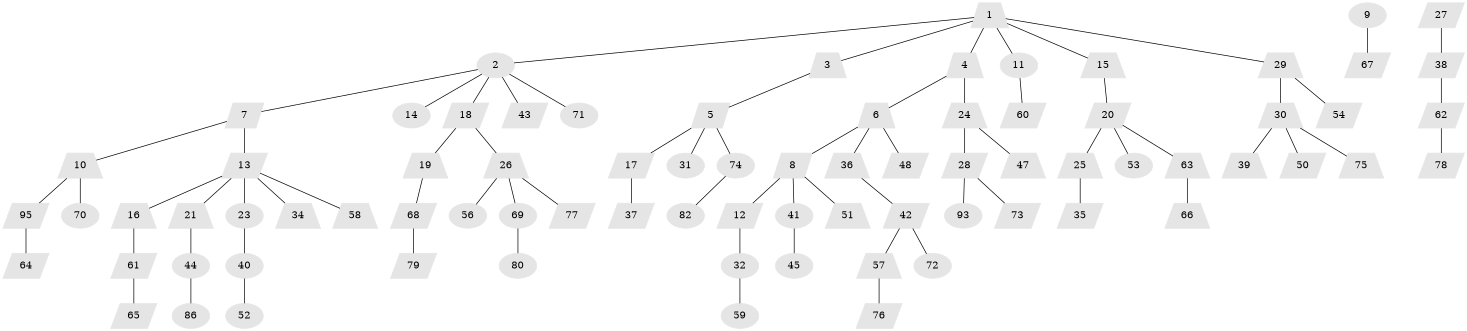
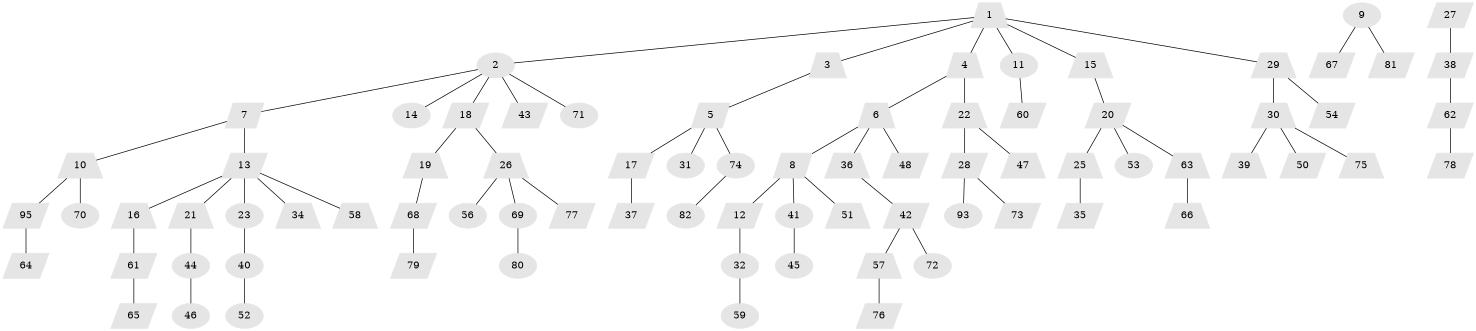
node "81": added
node "24": label "24" -> "22"
node "86": label "86" -> "46"
